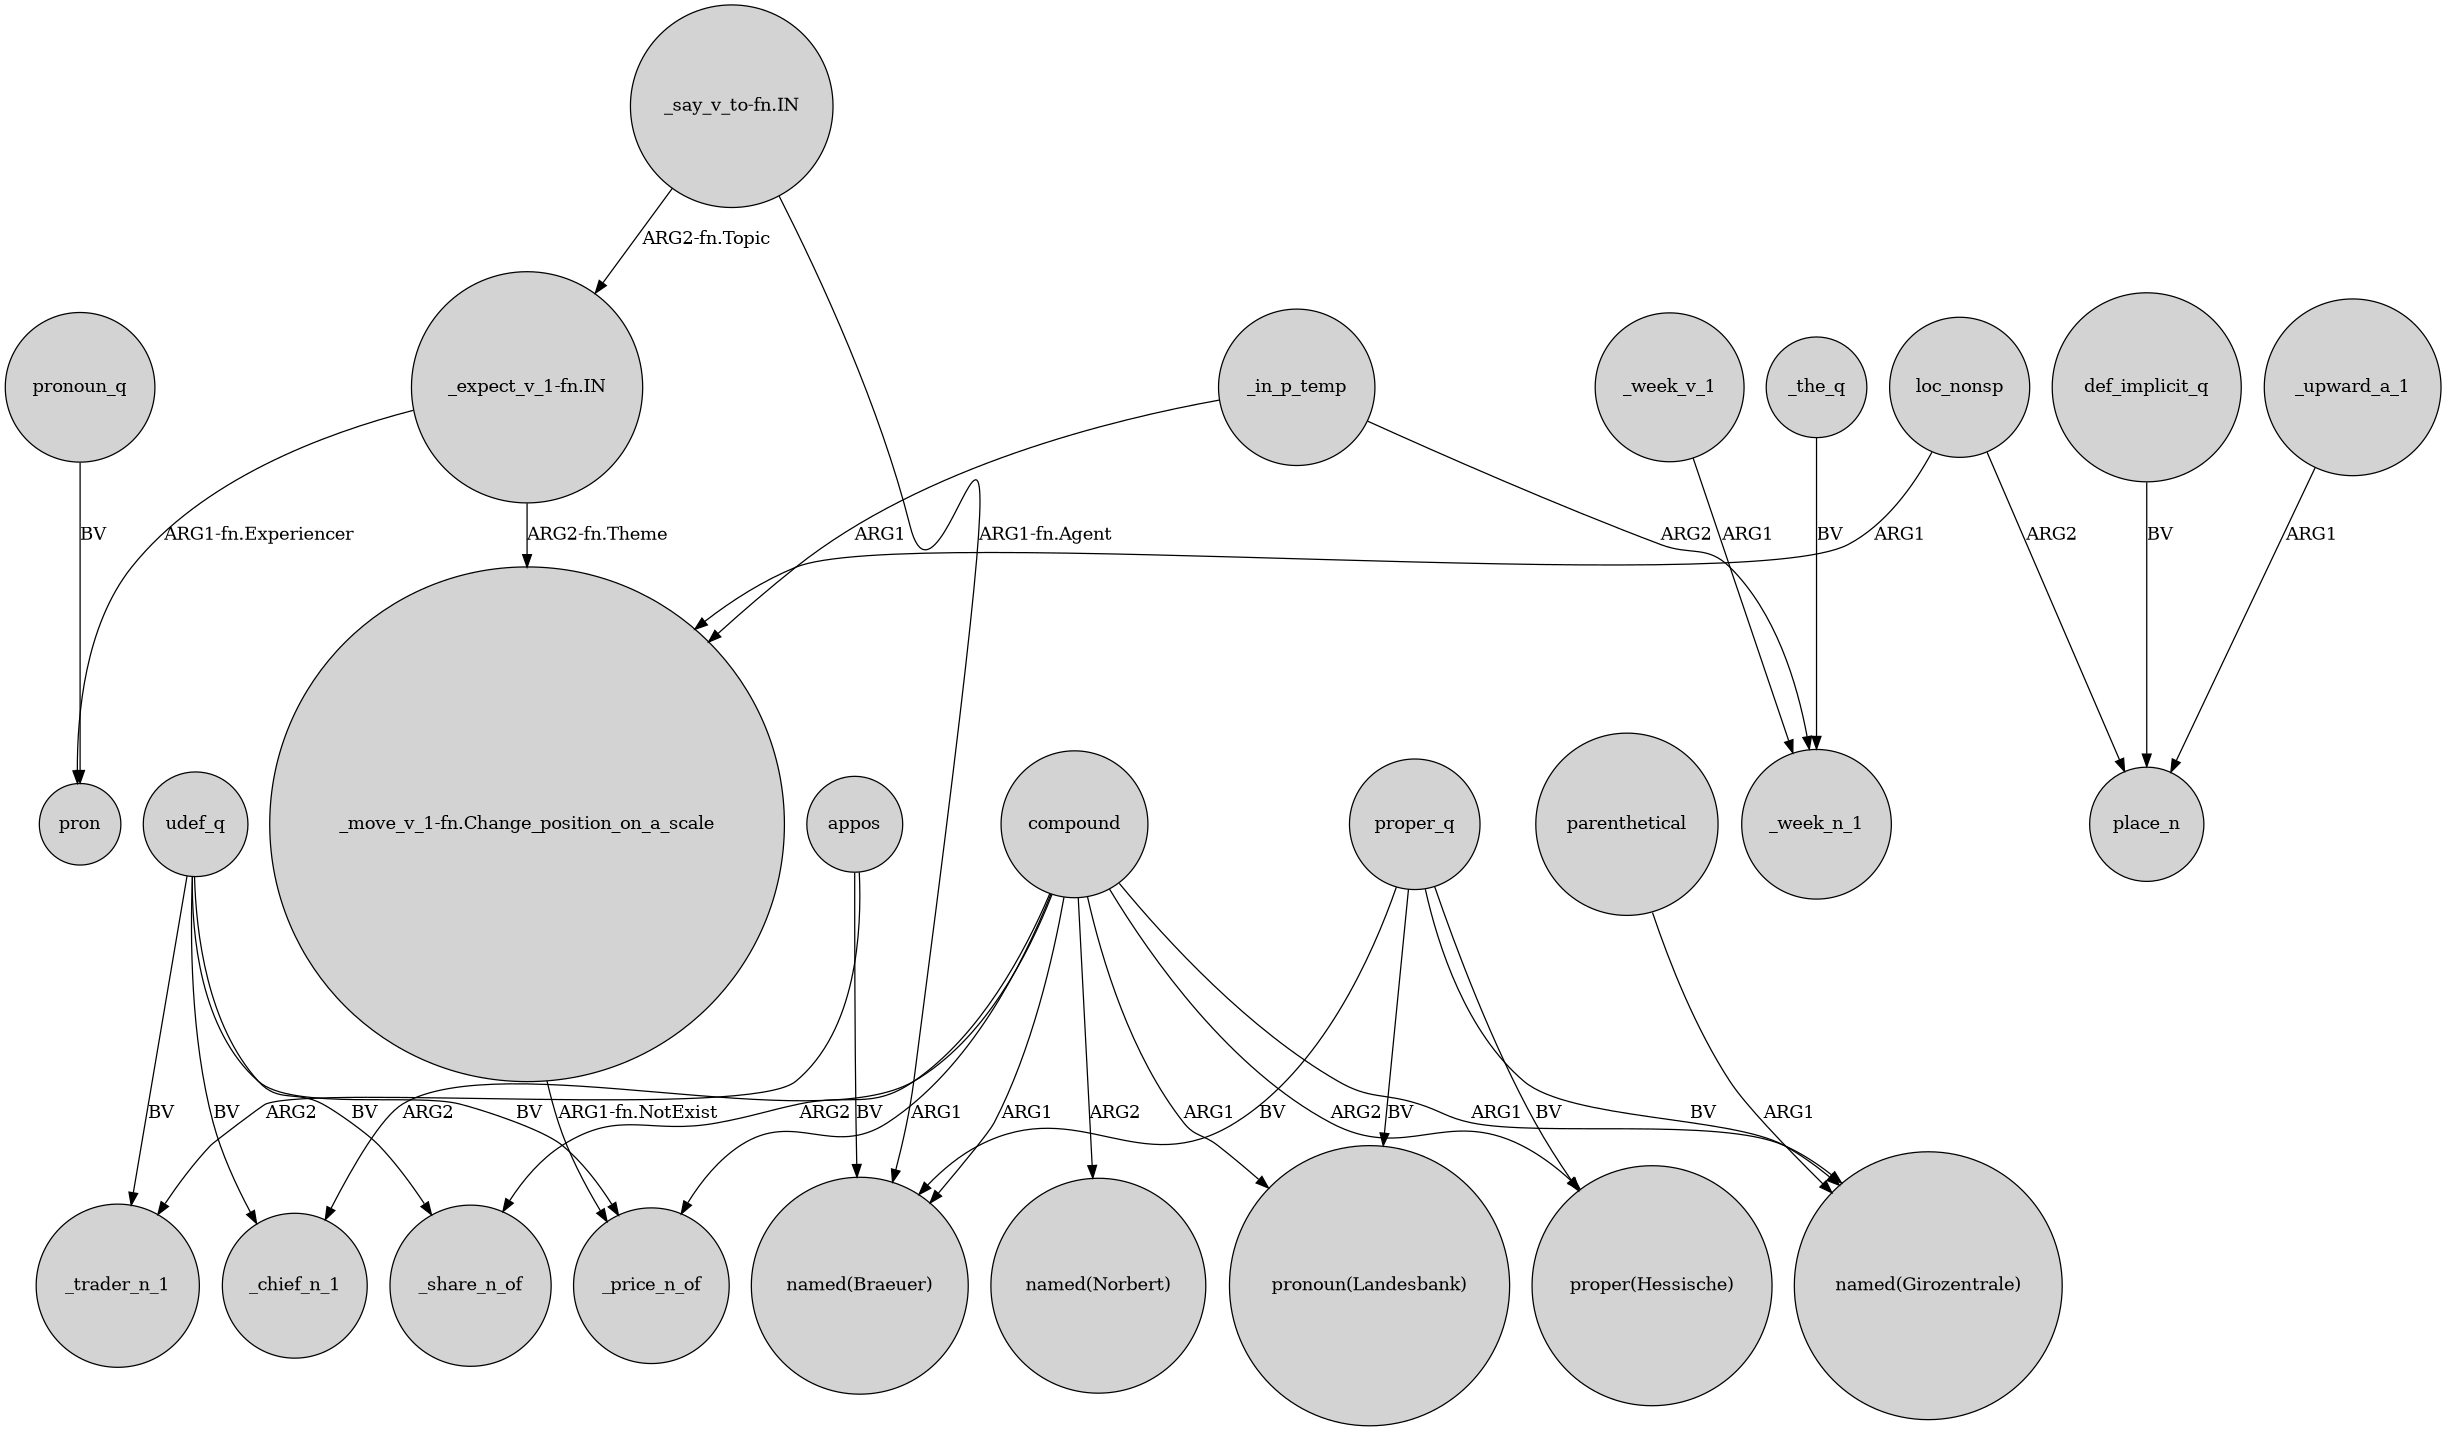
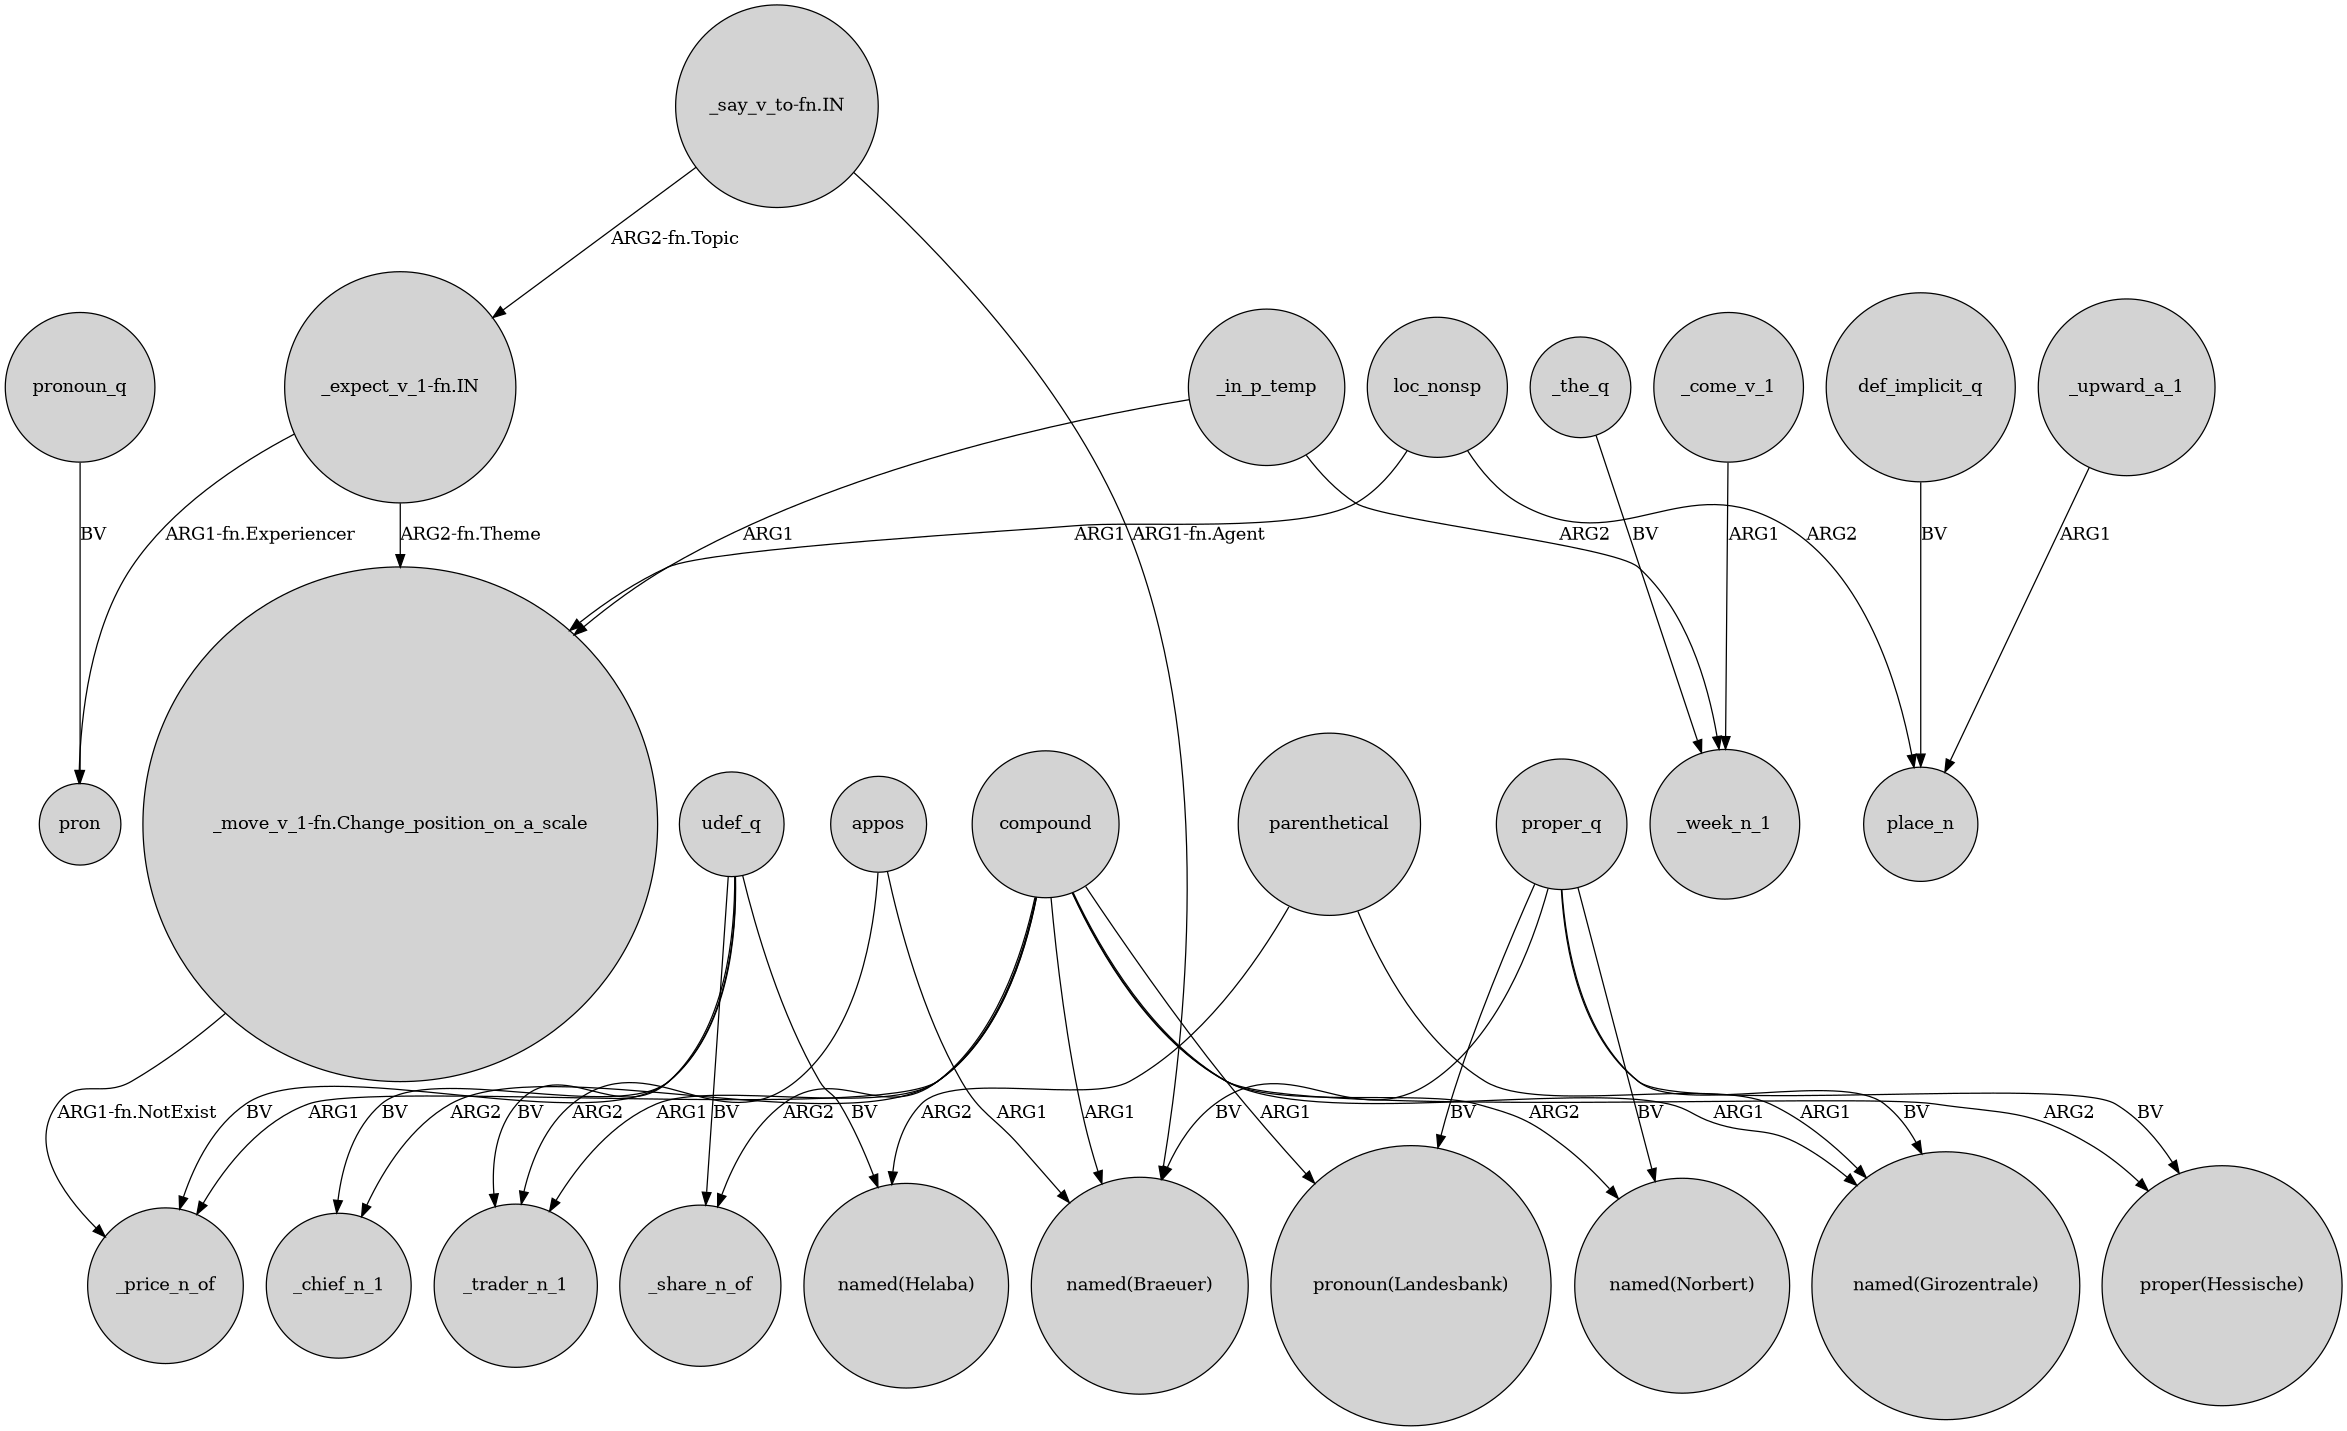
node "_week_v_1": label "_week_v_1" -> "_come_v_1"
edge "proper_q" -> "named(Norbert)": added, label "BV"
edge "compound" -> "_trader_n_1": added, label "ARG1"
edge "appos" -> "named(Braeuer)": label "BV" -> "ARG1"
node "named(Helaba)": added
